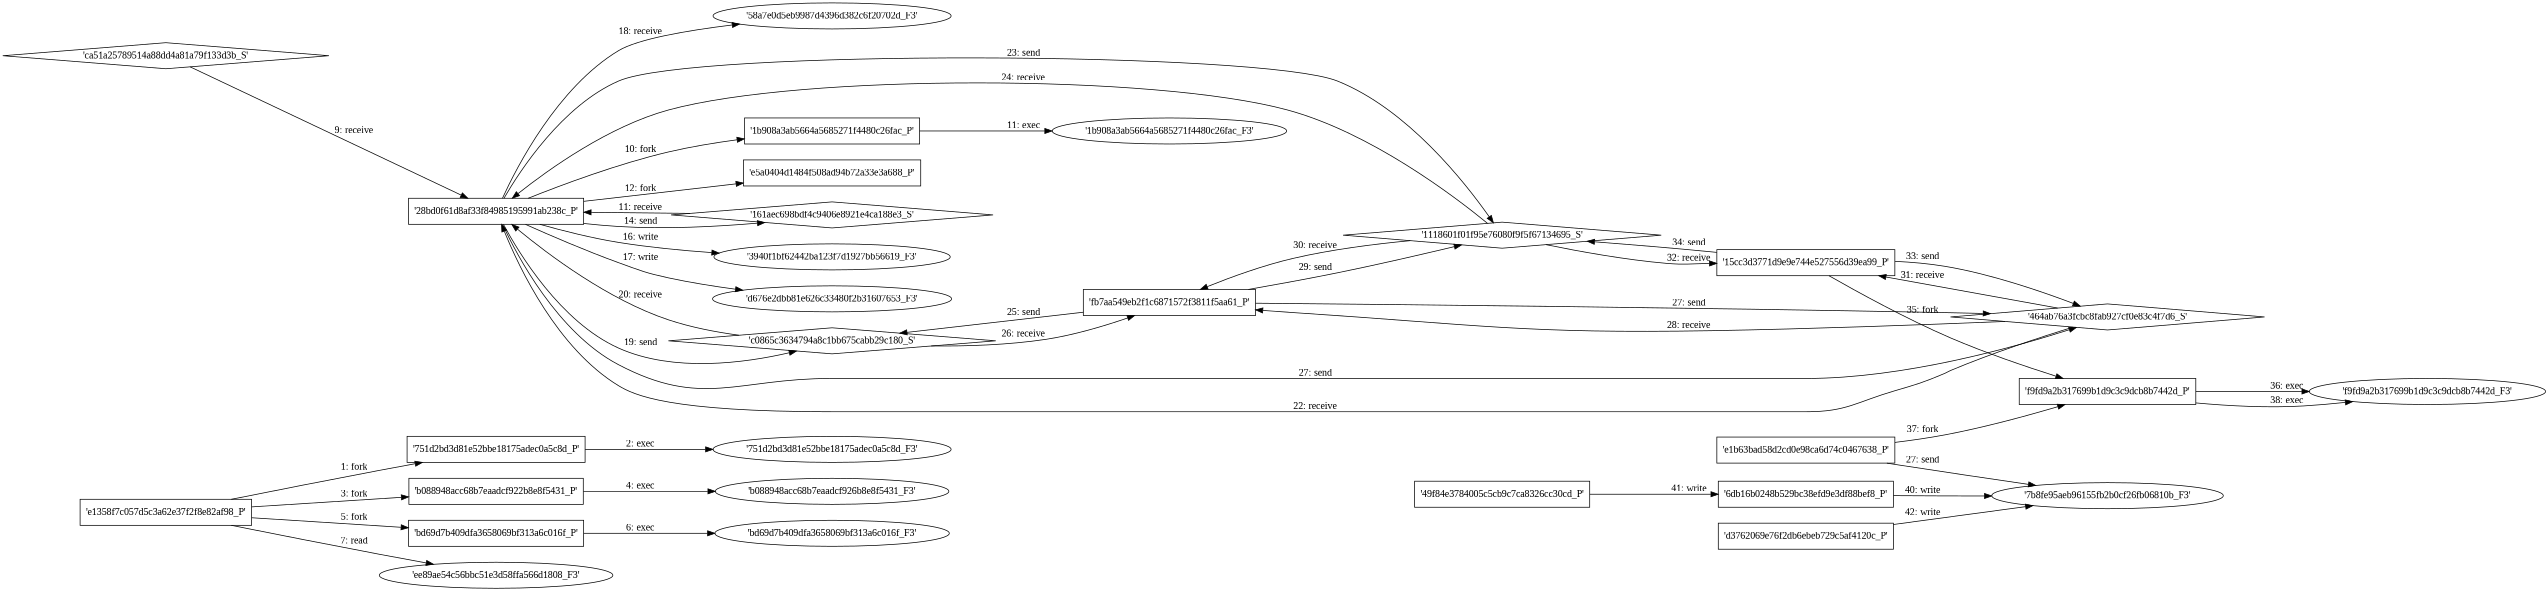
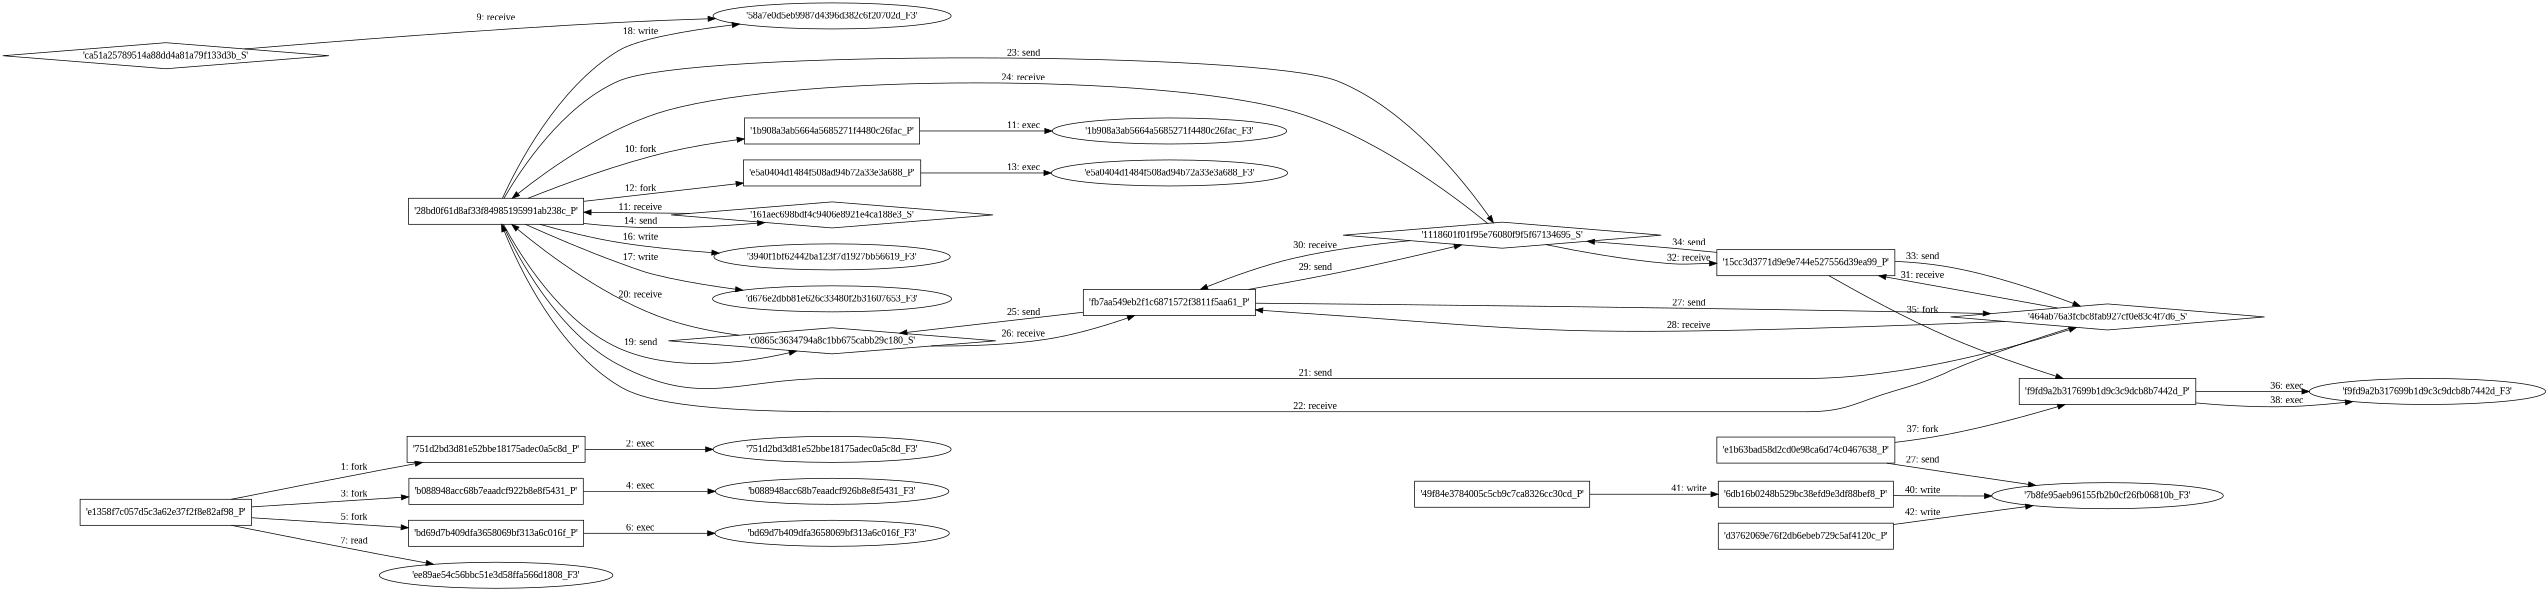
edge "'28bd0f61d8af33f84985195991ab238c_P'" -> "'58a7e0d5eb9987d4396d382c6f20702d_F3'": label "18: receive" -> "18: write"
edge "'ca51a25789514a88dd4a81a79f133d3b_S'" -> "'28bd0f61d8af33f84985195991ab238c_P'": now "'ca51a25789514a88dd4a81a79f133d3b_S'" -> "'58a7e0d5eb9987d4396d382c6f20702d_F3'"
node "'e5a0404d1484f508ad94b72a33e3a688_F3'": added
edge "'28bd0f61d8af33f84985195991ab238c_P'" -> "'464ab76a3fcbc8fab927cf0e83c4f7d6_S'": label "27: send" -> "21: send"
